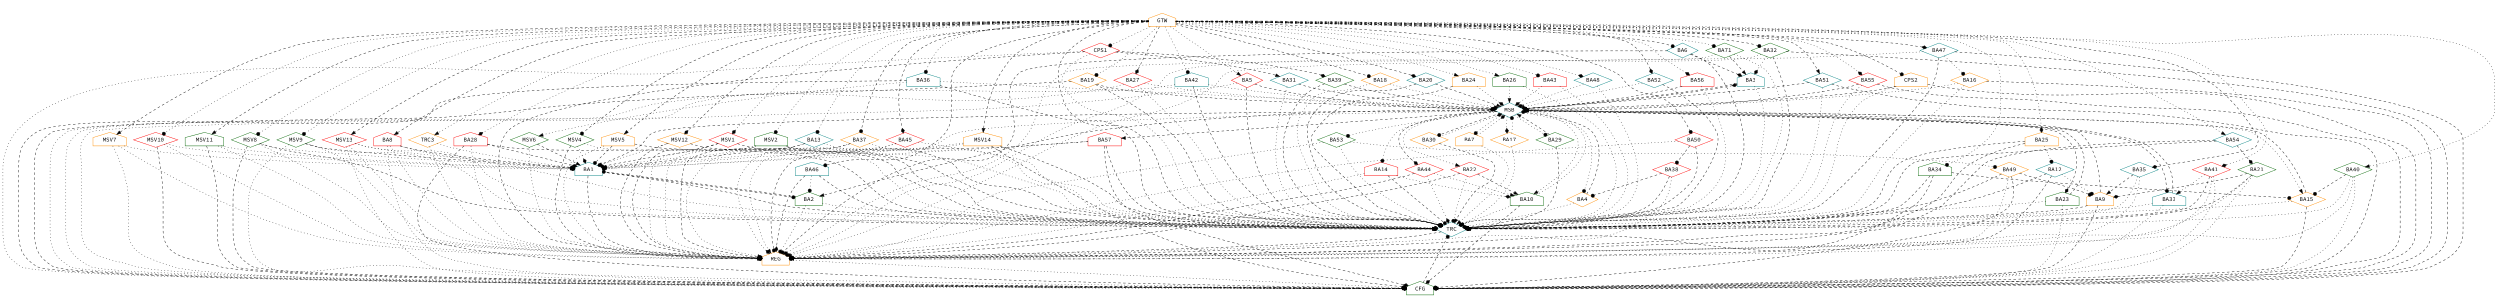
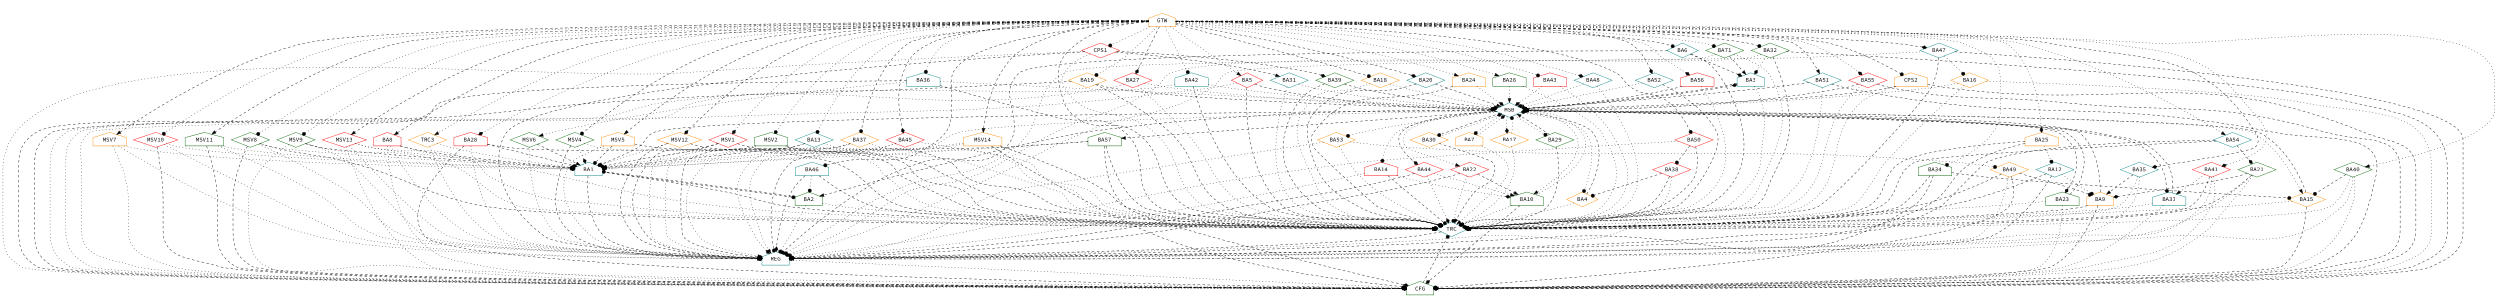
edge "BA31" -> "MSB": style dashed -> dotted
node "BA57": color red -> darkgreen
node "BA53": color darkgreen -> darkorange
node "REG": color darkorange -> teal
edge "BA16" -> "CFG": style dashed -> dotted
